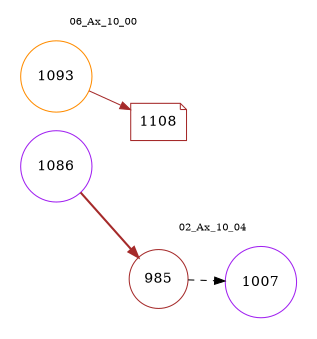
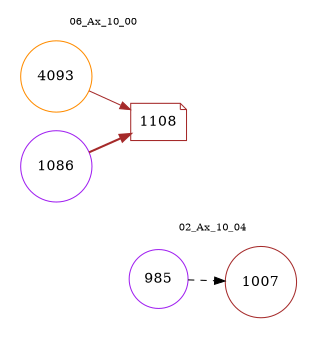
node "1093": label "1093" -> "4093"
edge "1086" -> "985": now "1086" -> "1108"
node "985": color brown -> purple
node "1007": color purple -> brown
